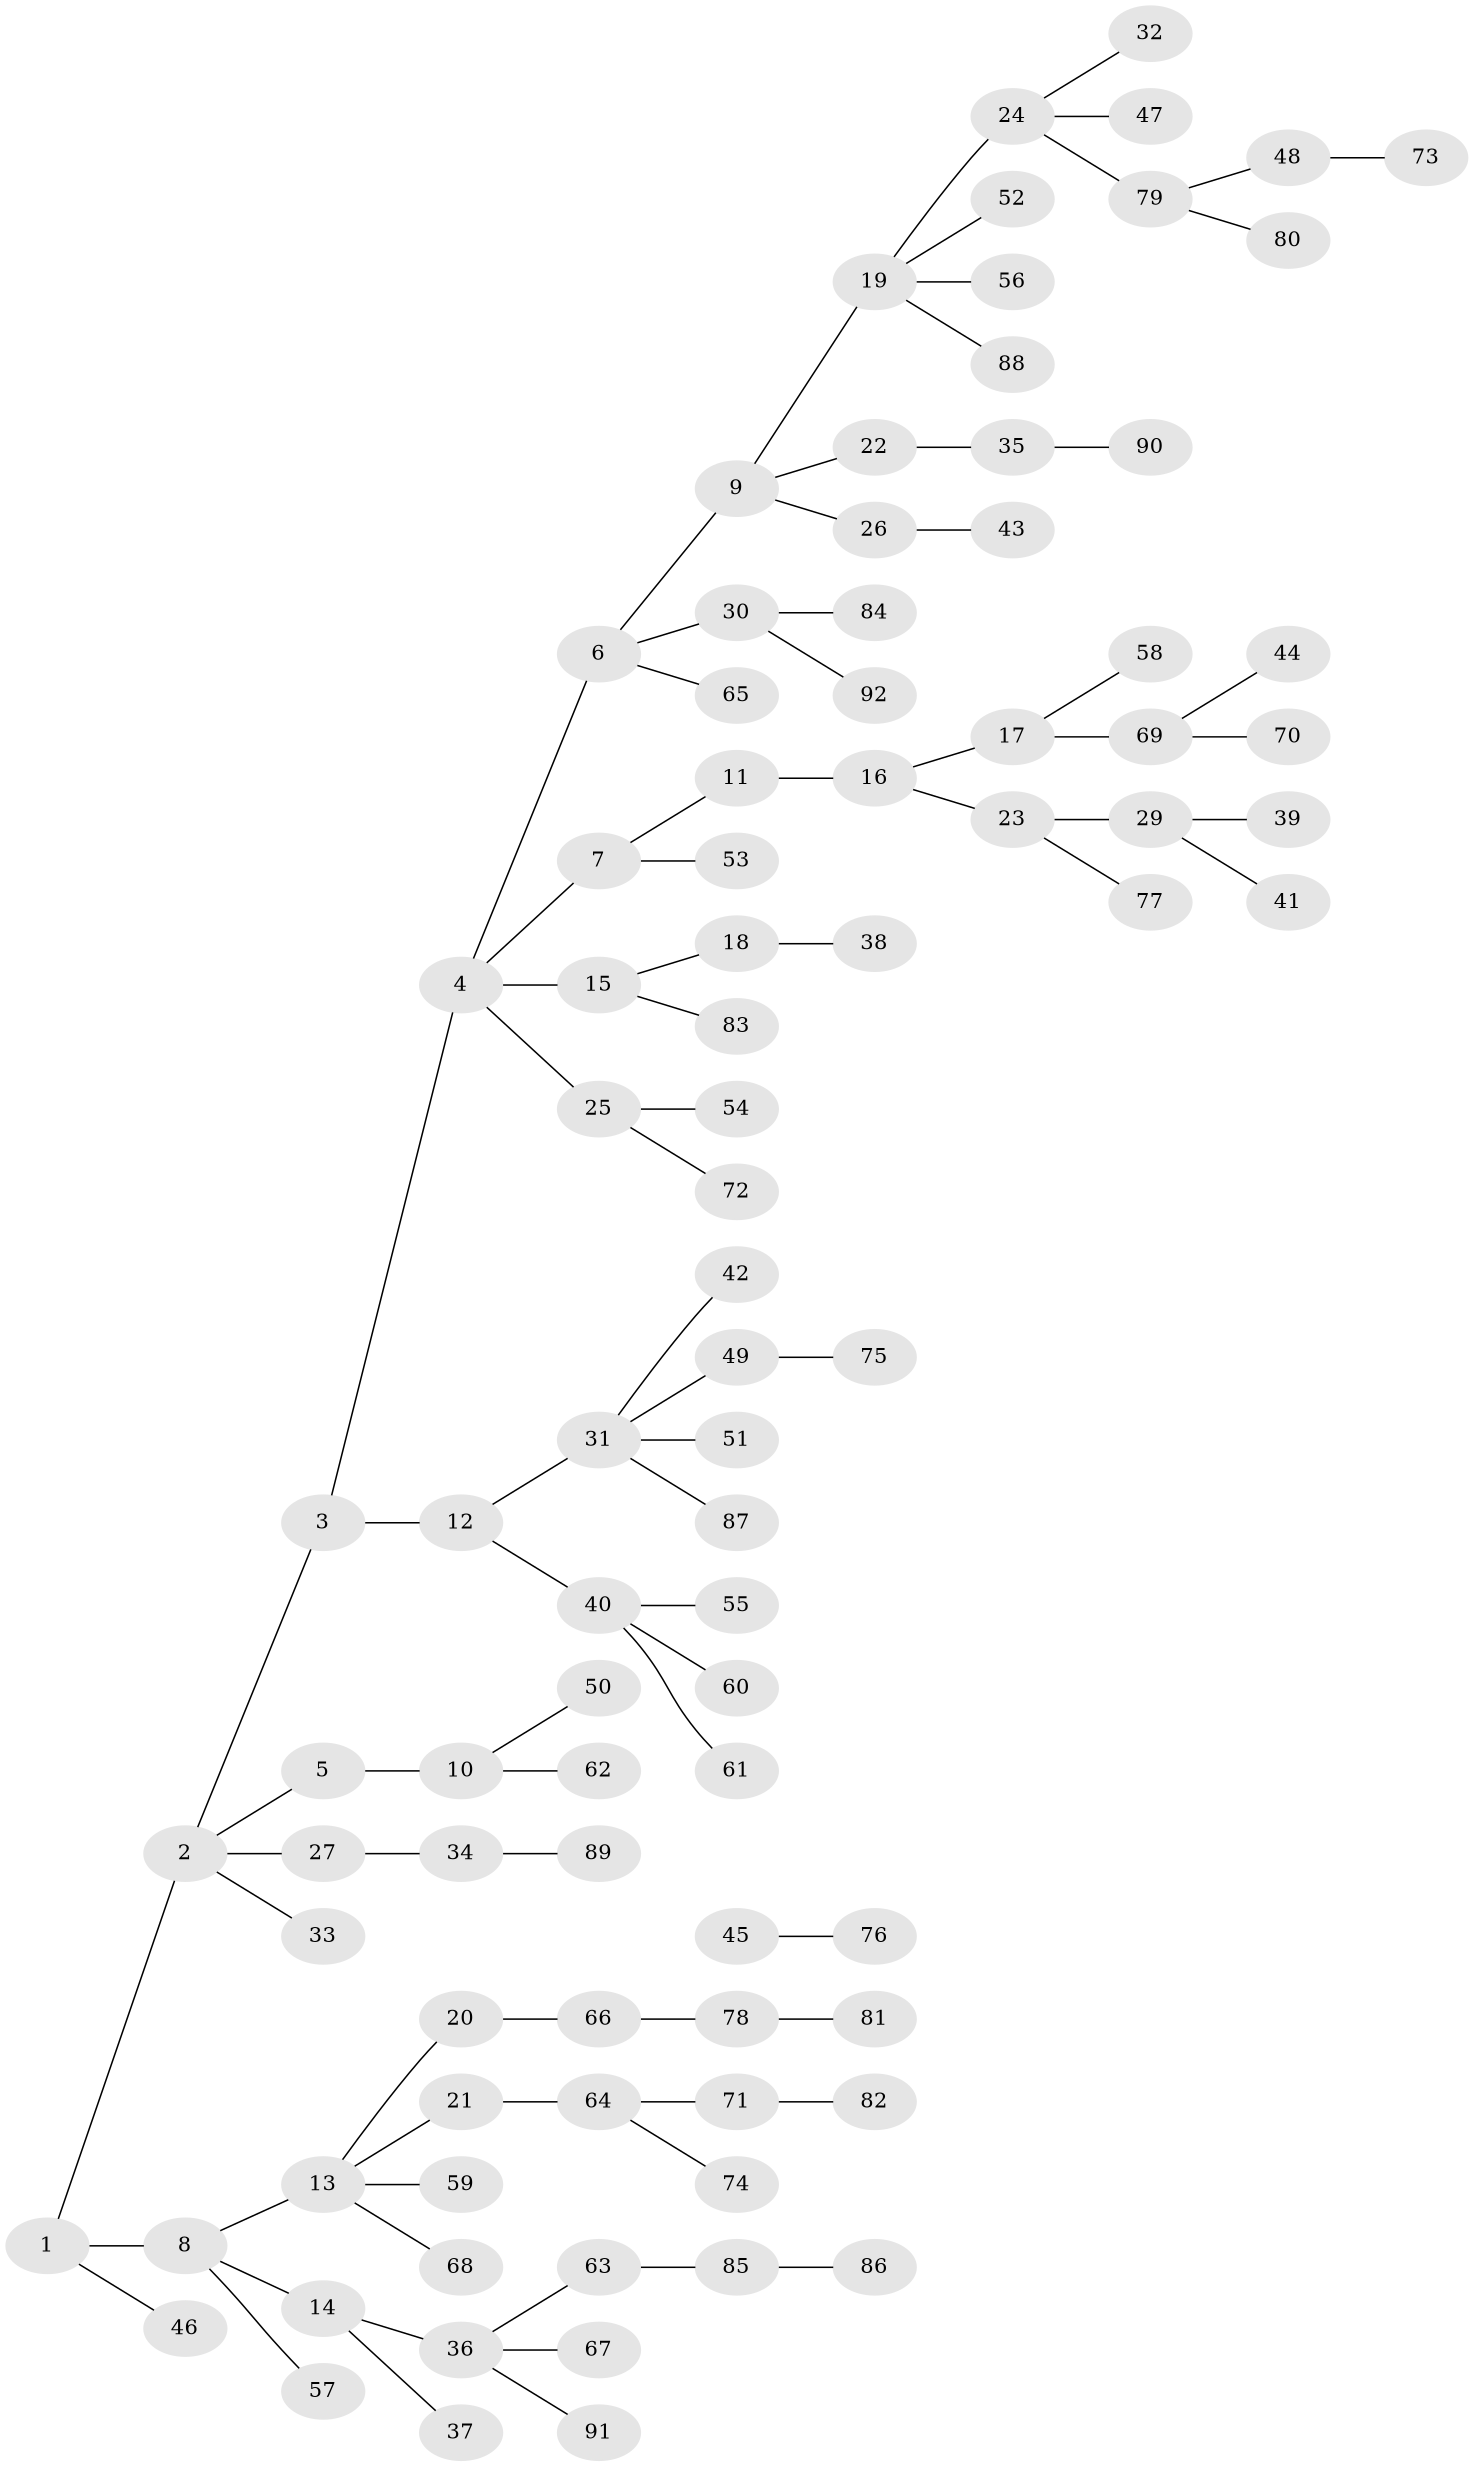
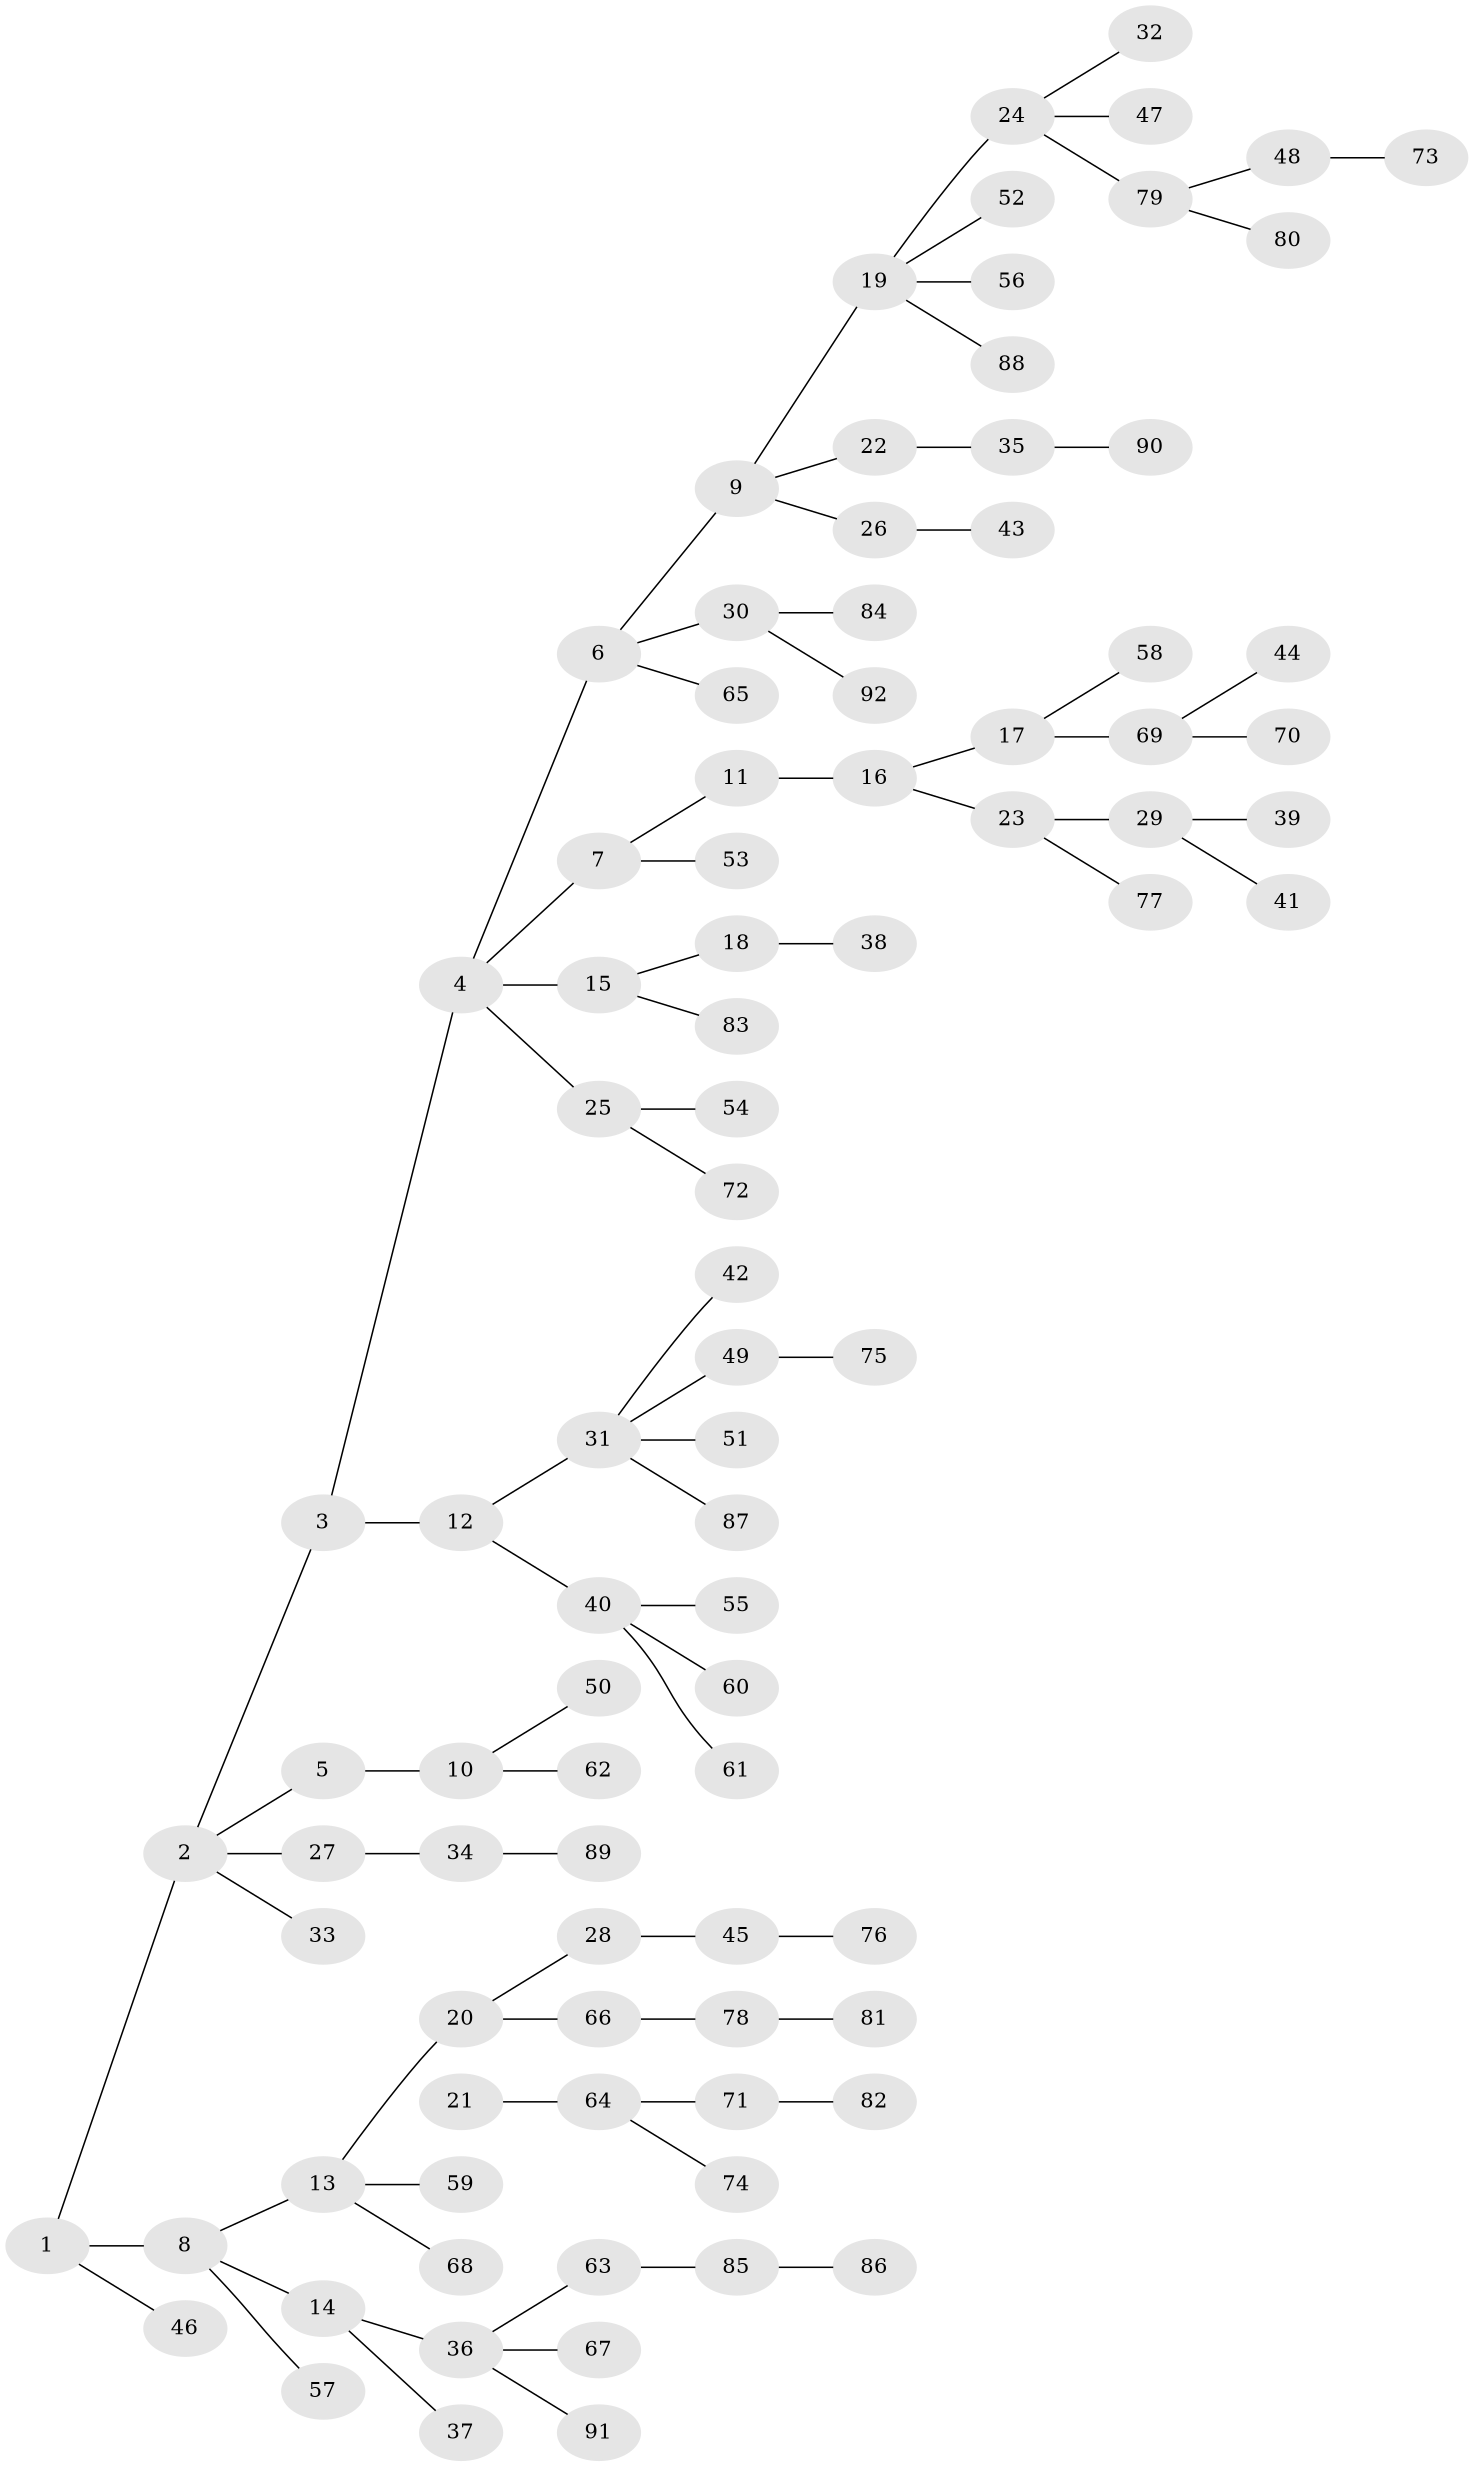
node "28": added
edge "21" -- "13": removed
